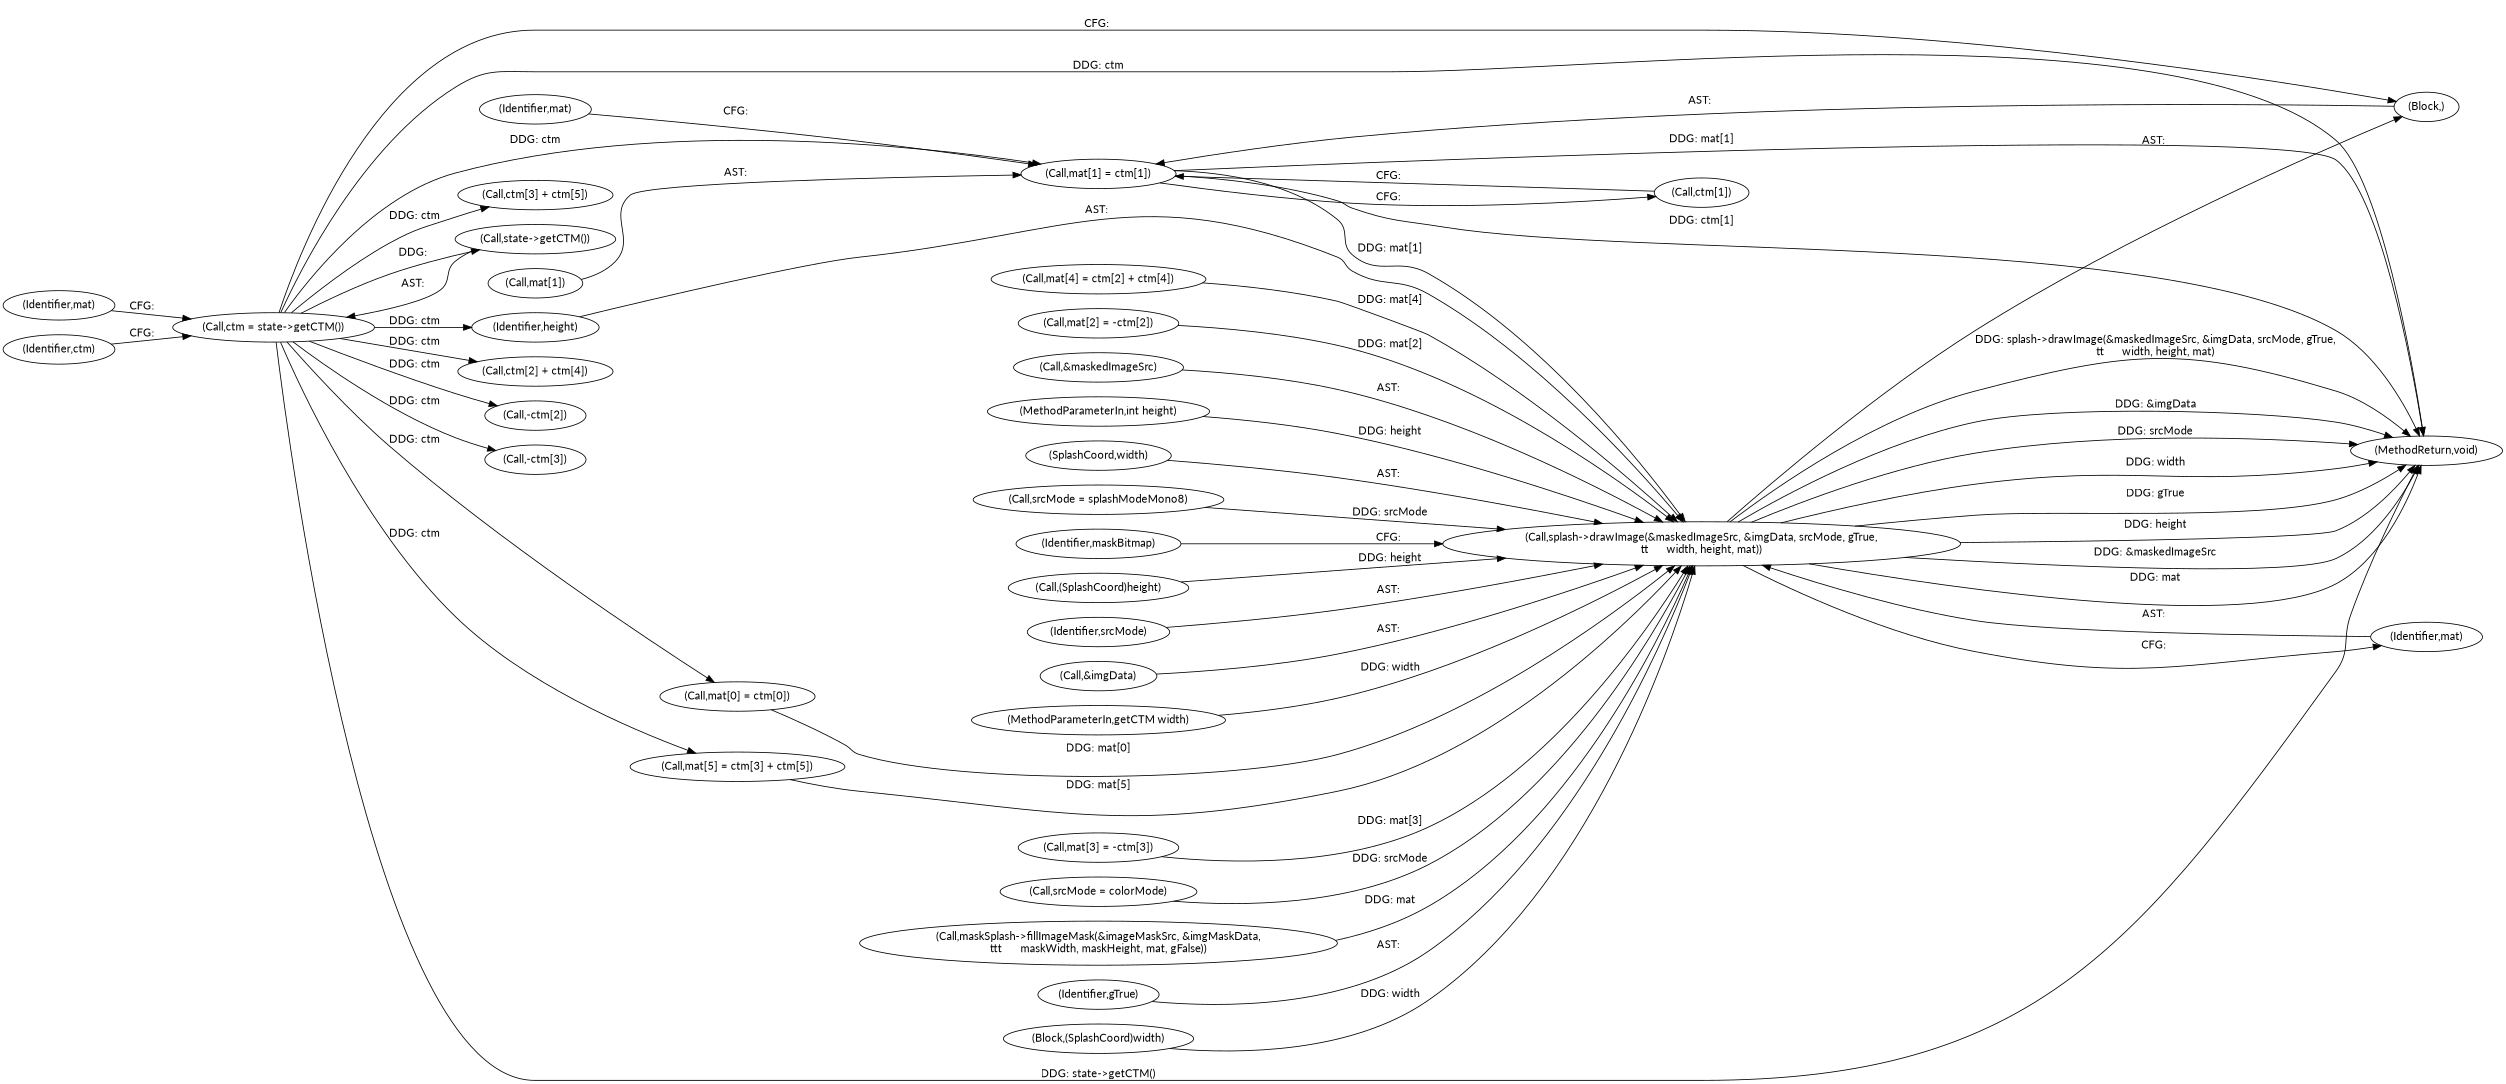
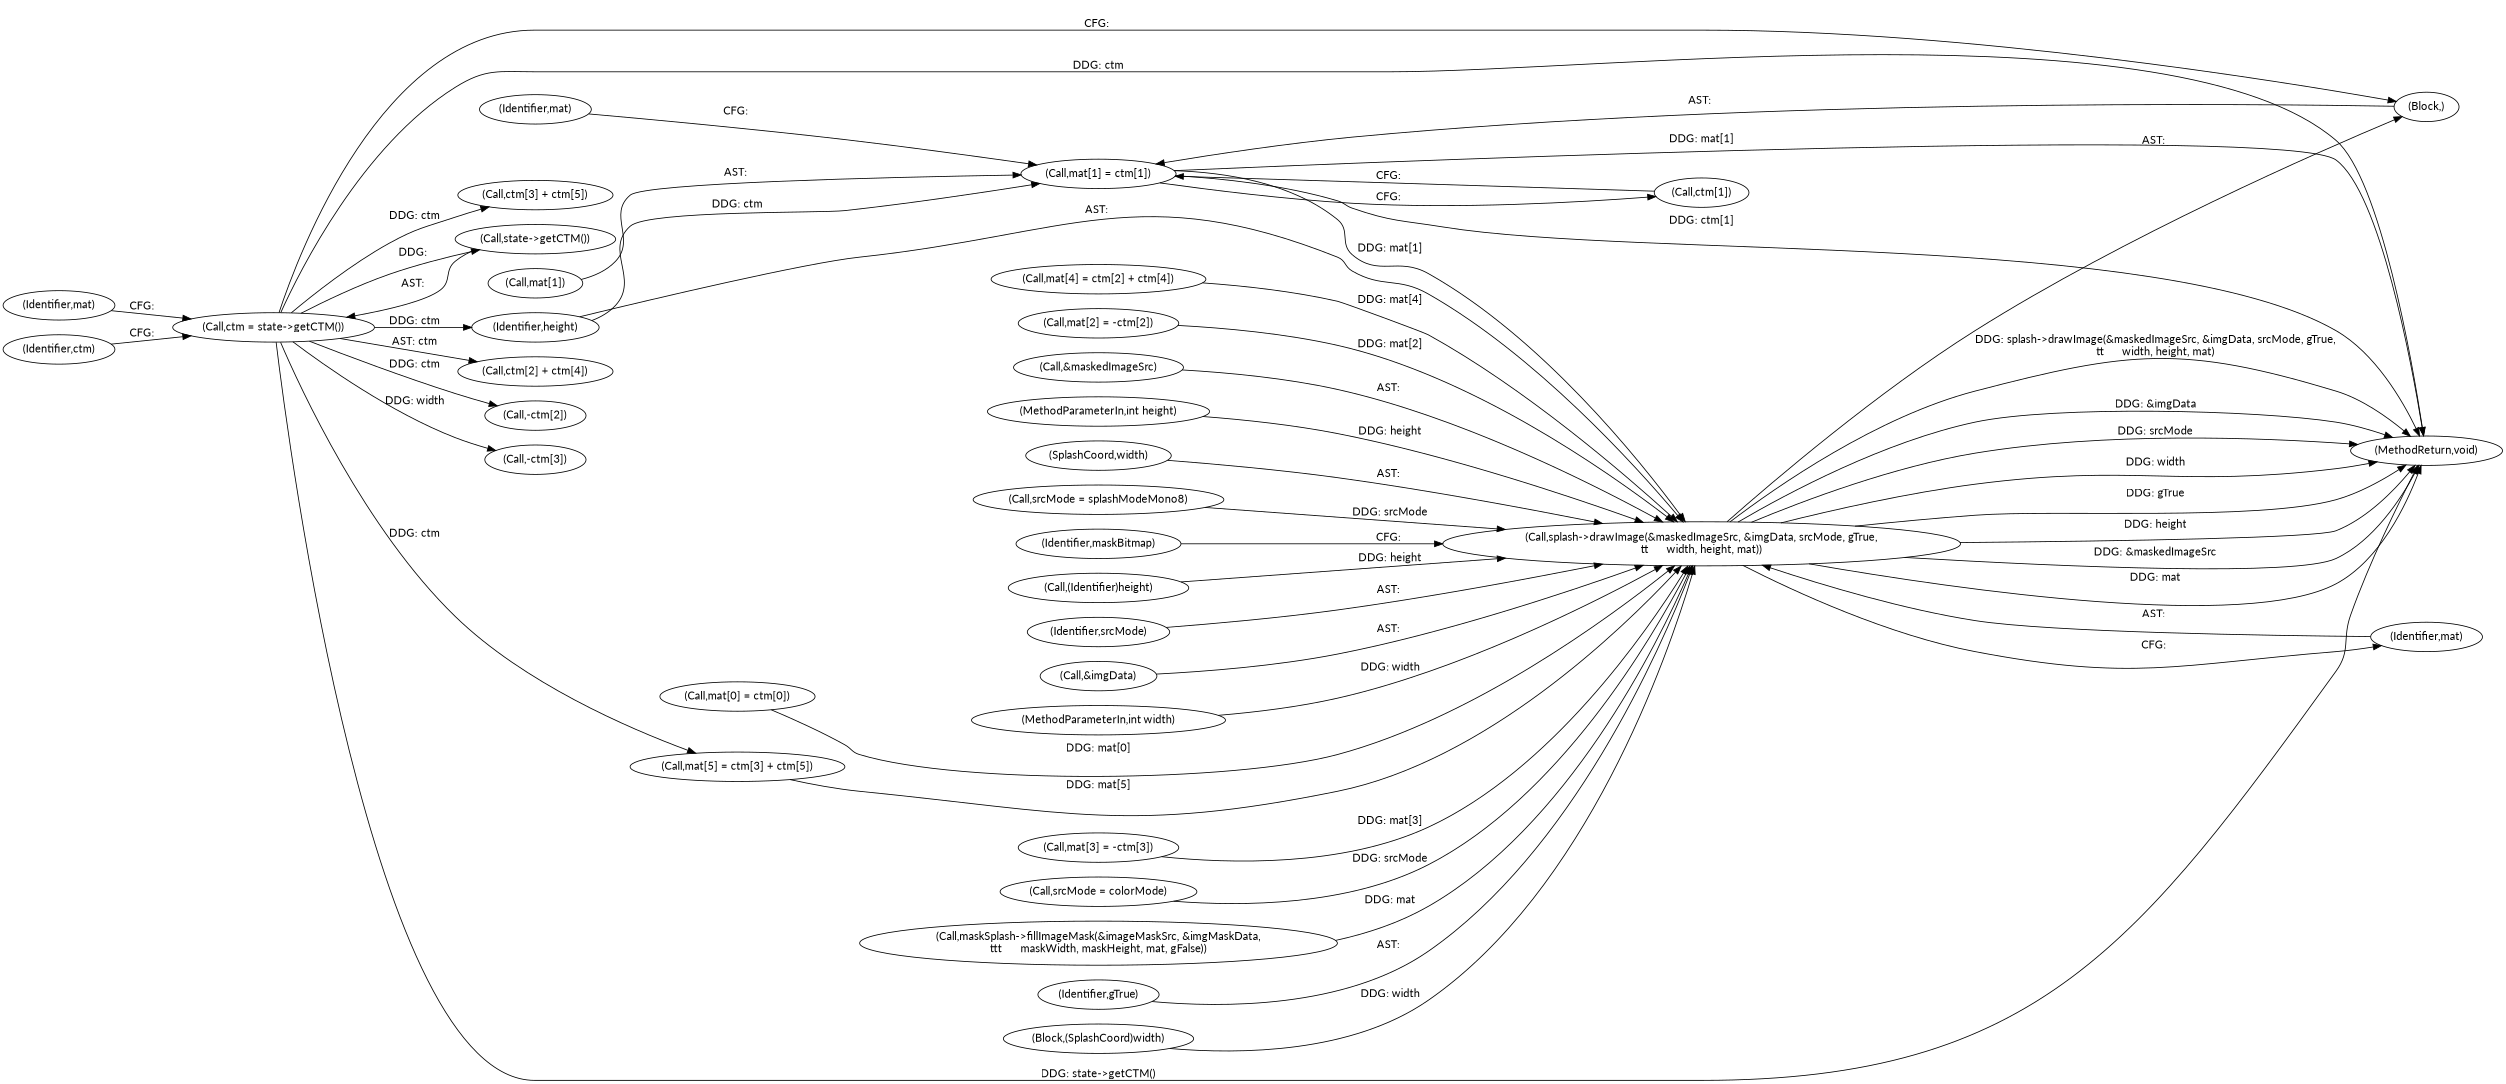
edge "(Call,ctm = state->getCTM())" -> "(Call,mat[1] = ctm[1])": now "(Identifier,height)" -> "(Call,mat[1] = ctm[1])"
edge "(Call,ctm = state->getCTM())" -> "(Call,ctm[2] + ctm[4])": label "DDG: ctm" -> "AST: ctm"
edge "(Call,ctm = state->getCTM())" -> "(Call,-ctm[3])": label "DDG: ctm" -> "DDG: width"
edge "(Call,ctm = state->getCTM())" -> "(Call,mat[0] = ctm[0])": removed, label "DDG: ctm"
node "(Call,(SplashCoord)height)": label "(Call,(SplashCoord)height)" -> "(Call,(Identifier)height)"
node "(MethodParameterIn,getCTM width)": label "(MethodParameterIn,getCTM width)" -> "(MethodParameterIn,int width)"
